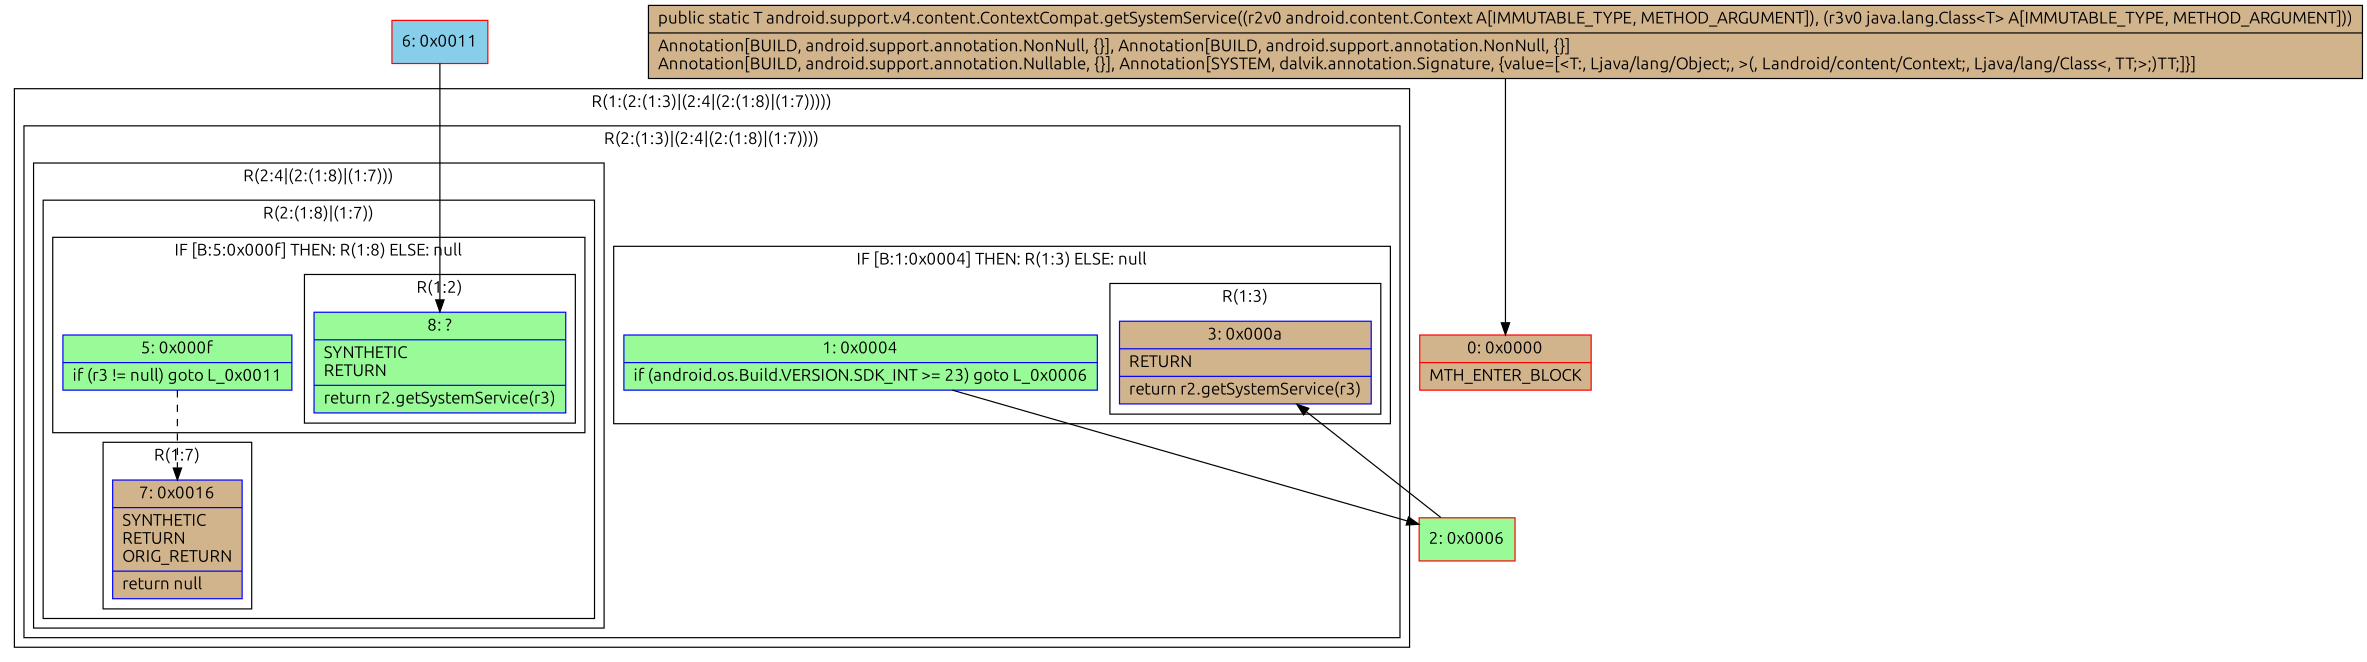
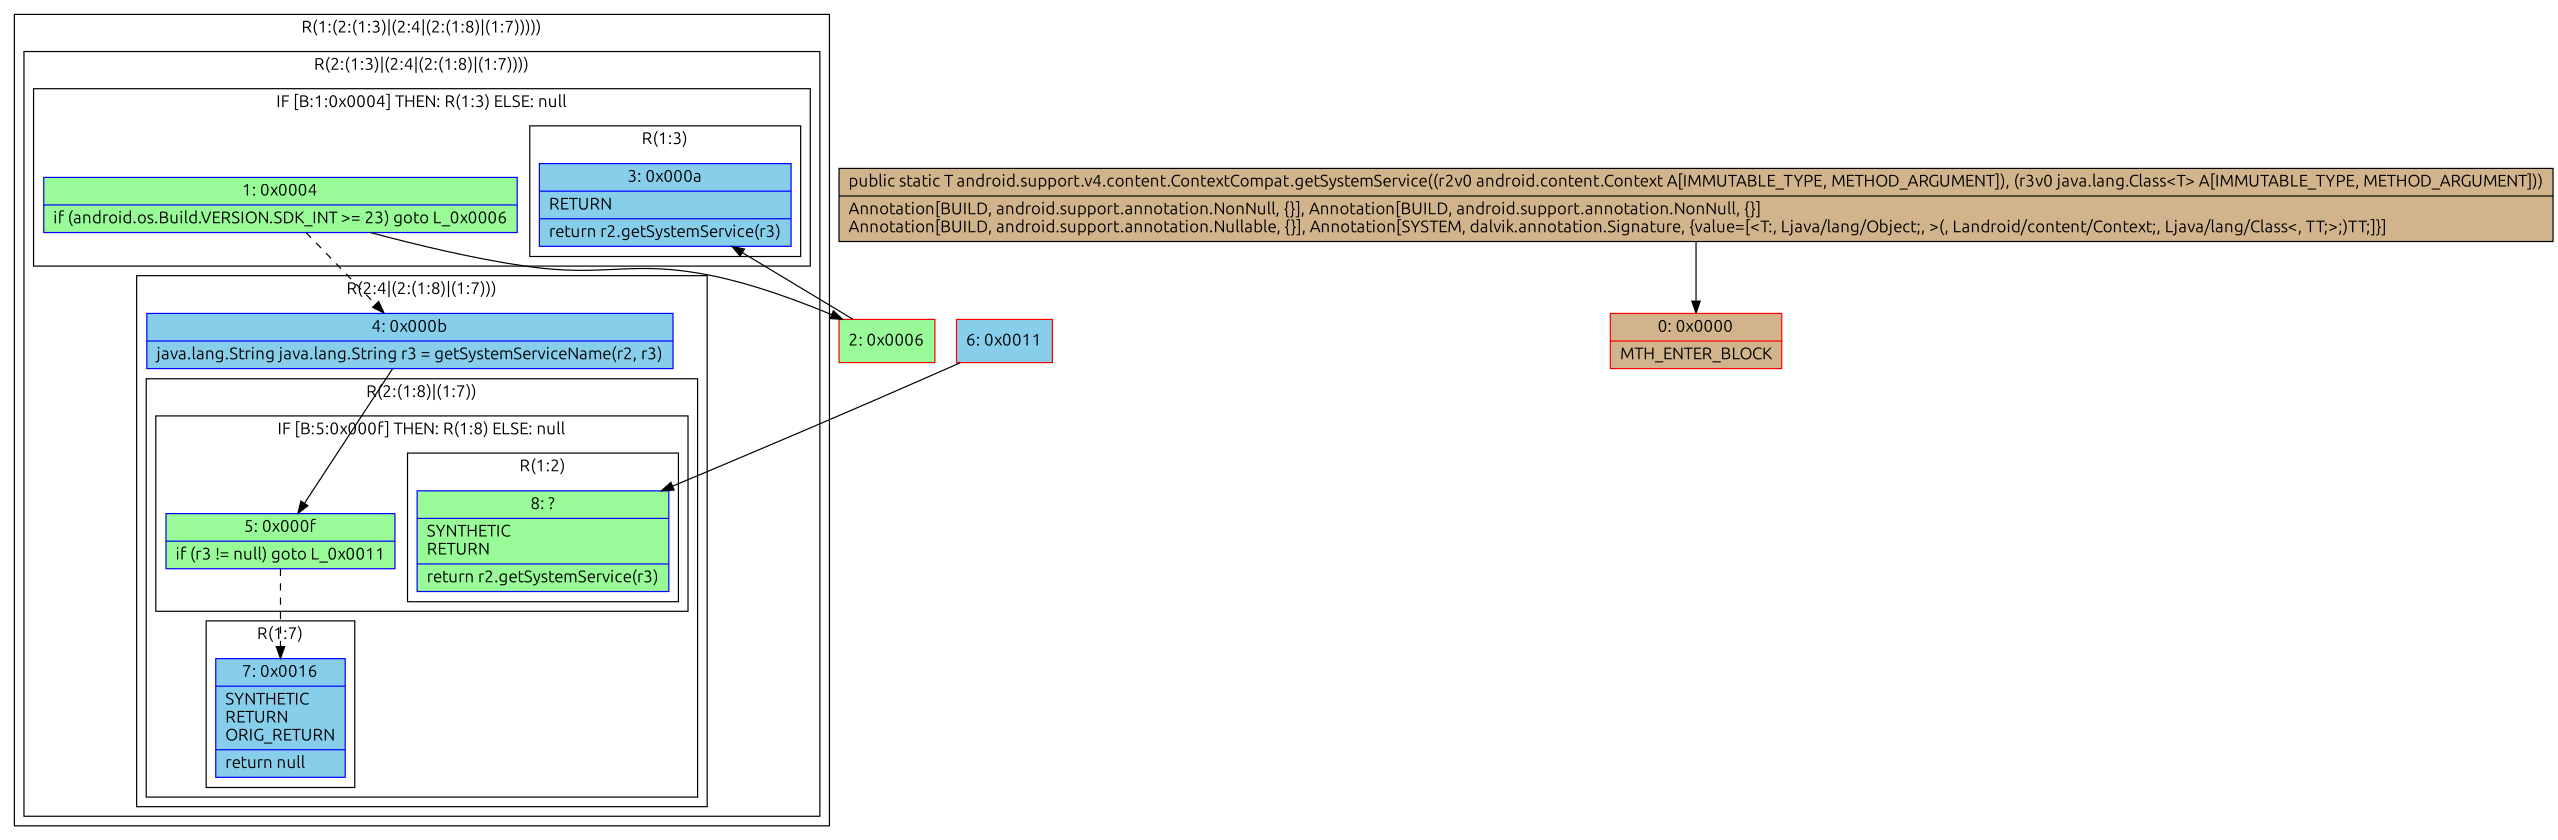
node "4: 0x000b": added
node "3: 0x000a": fillcolor tan -> skyblue
node "7: 0x0016": fillcolor tan -> skyblue
